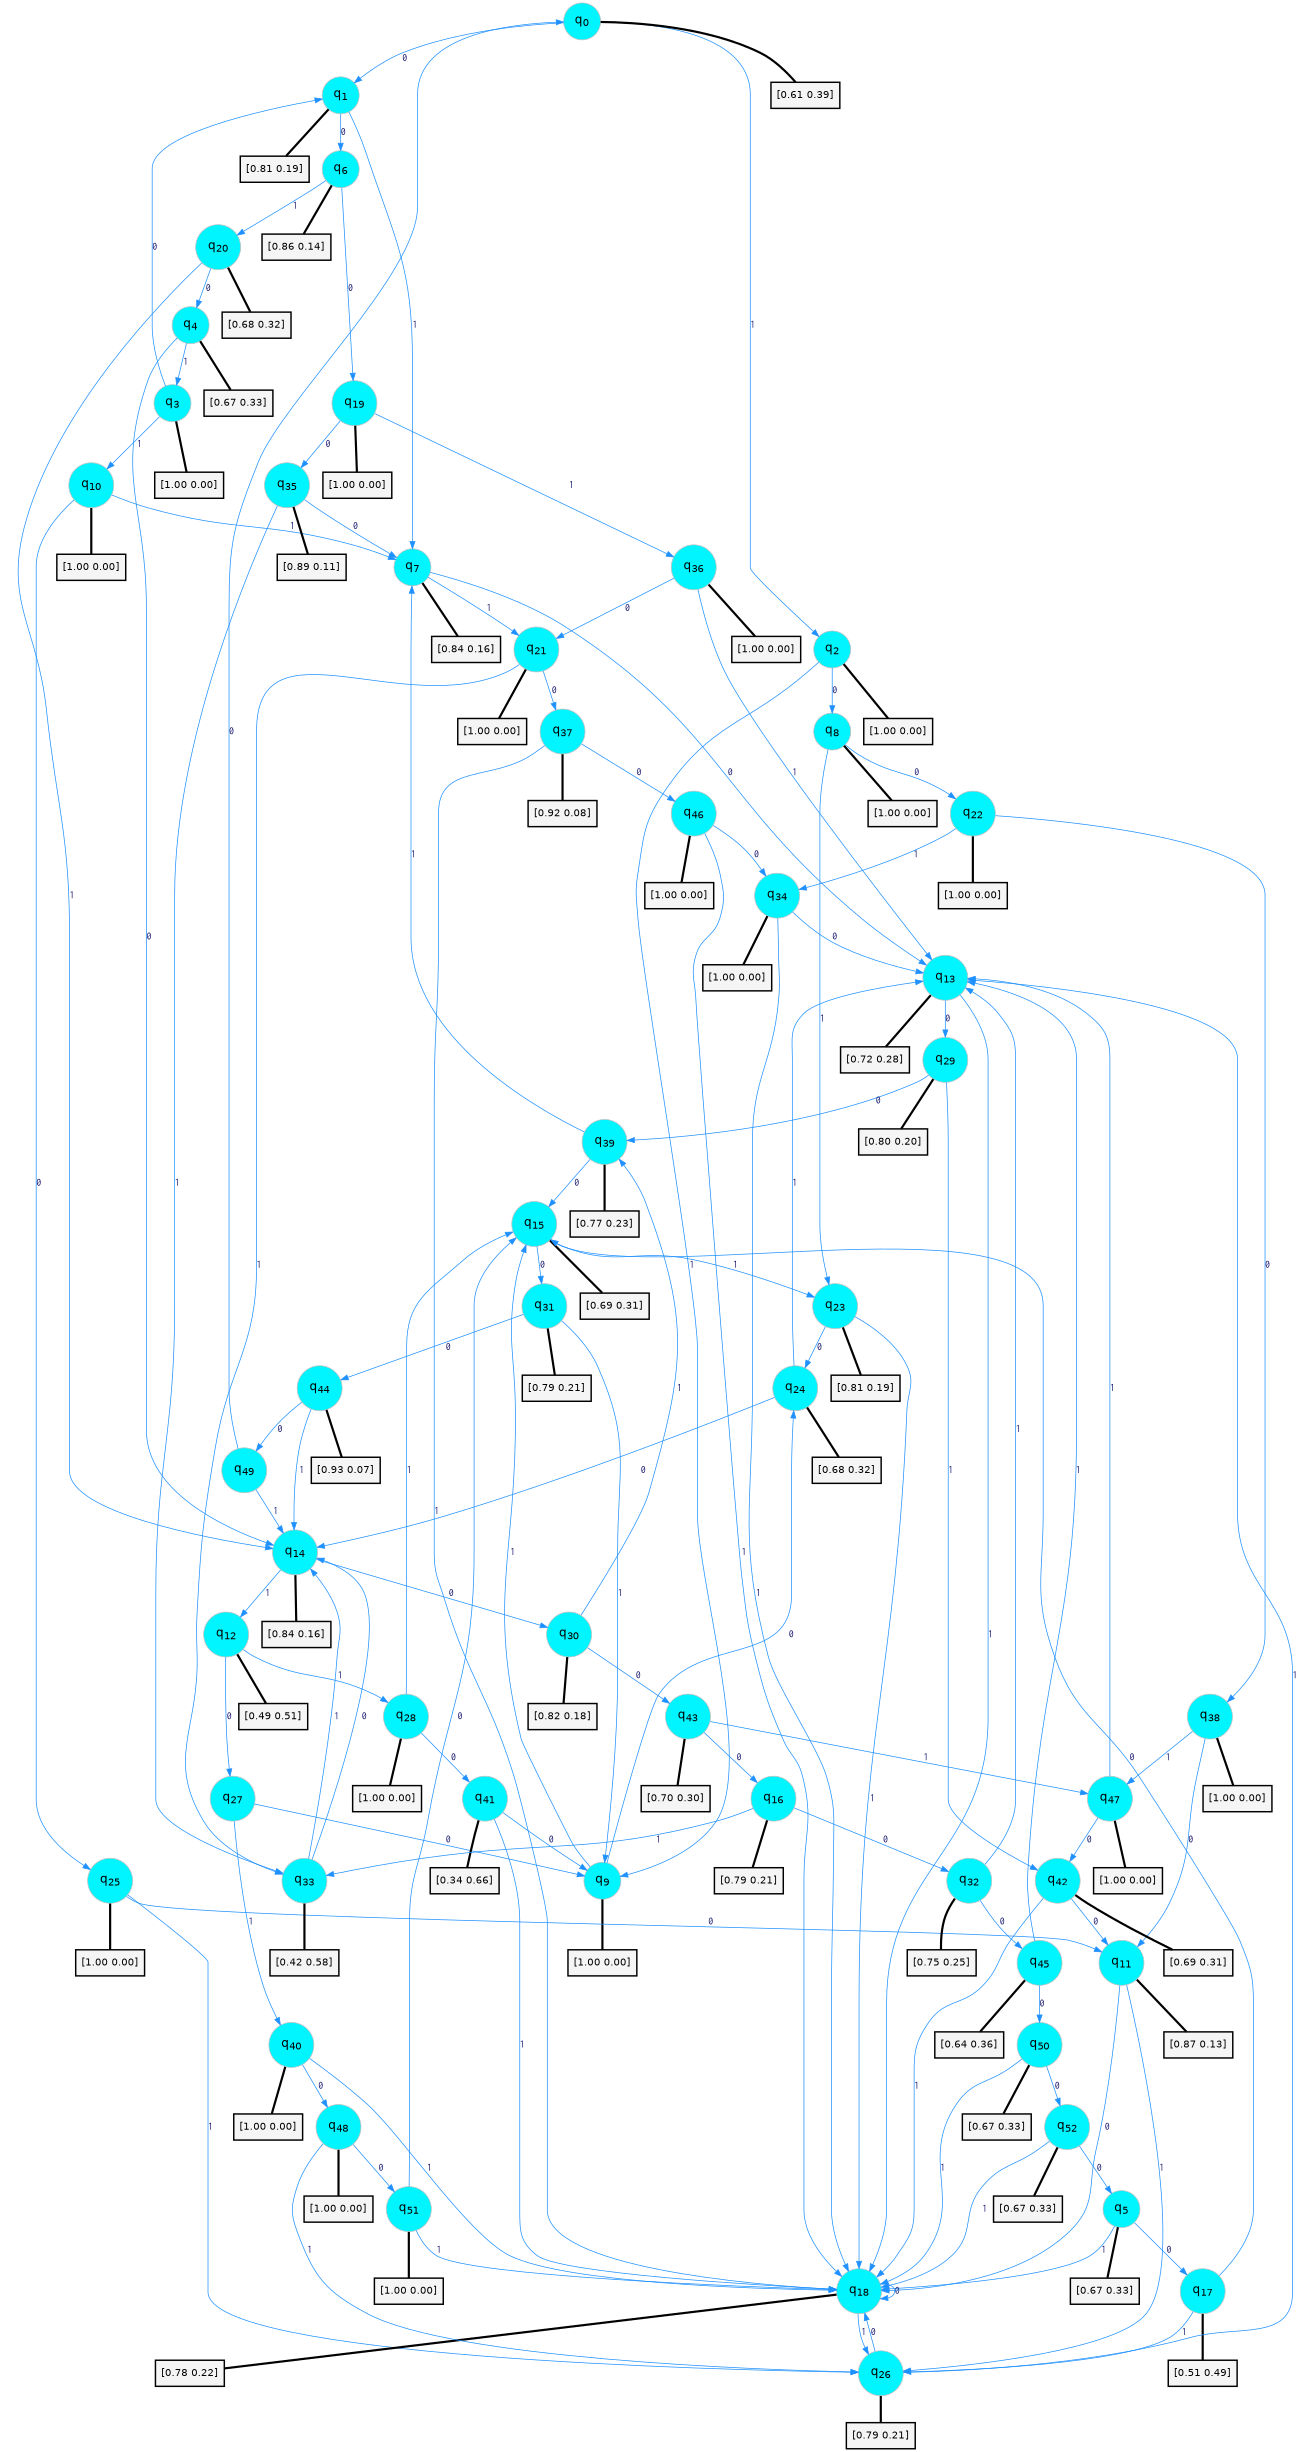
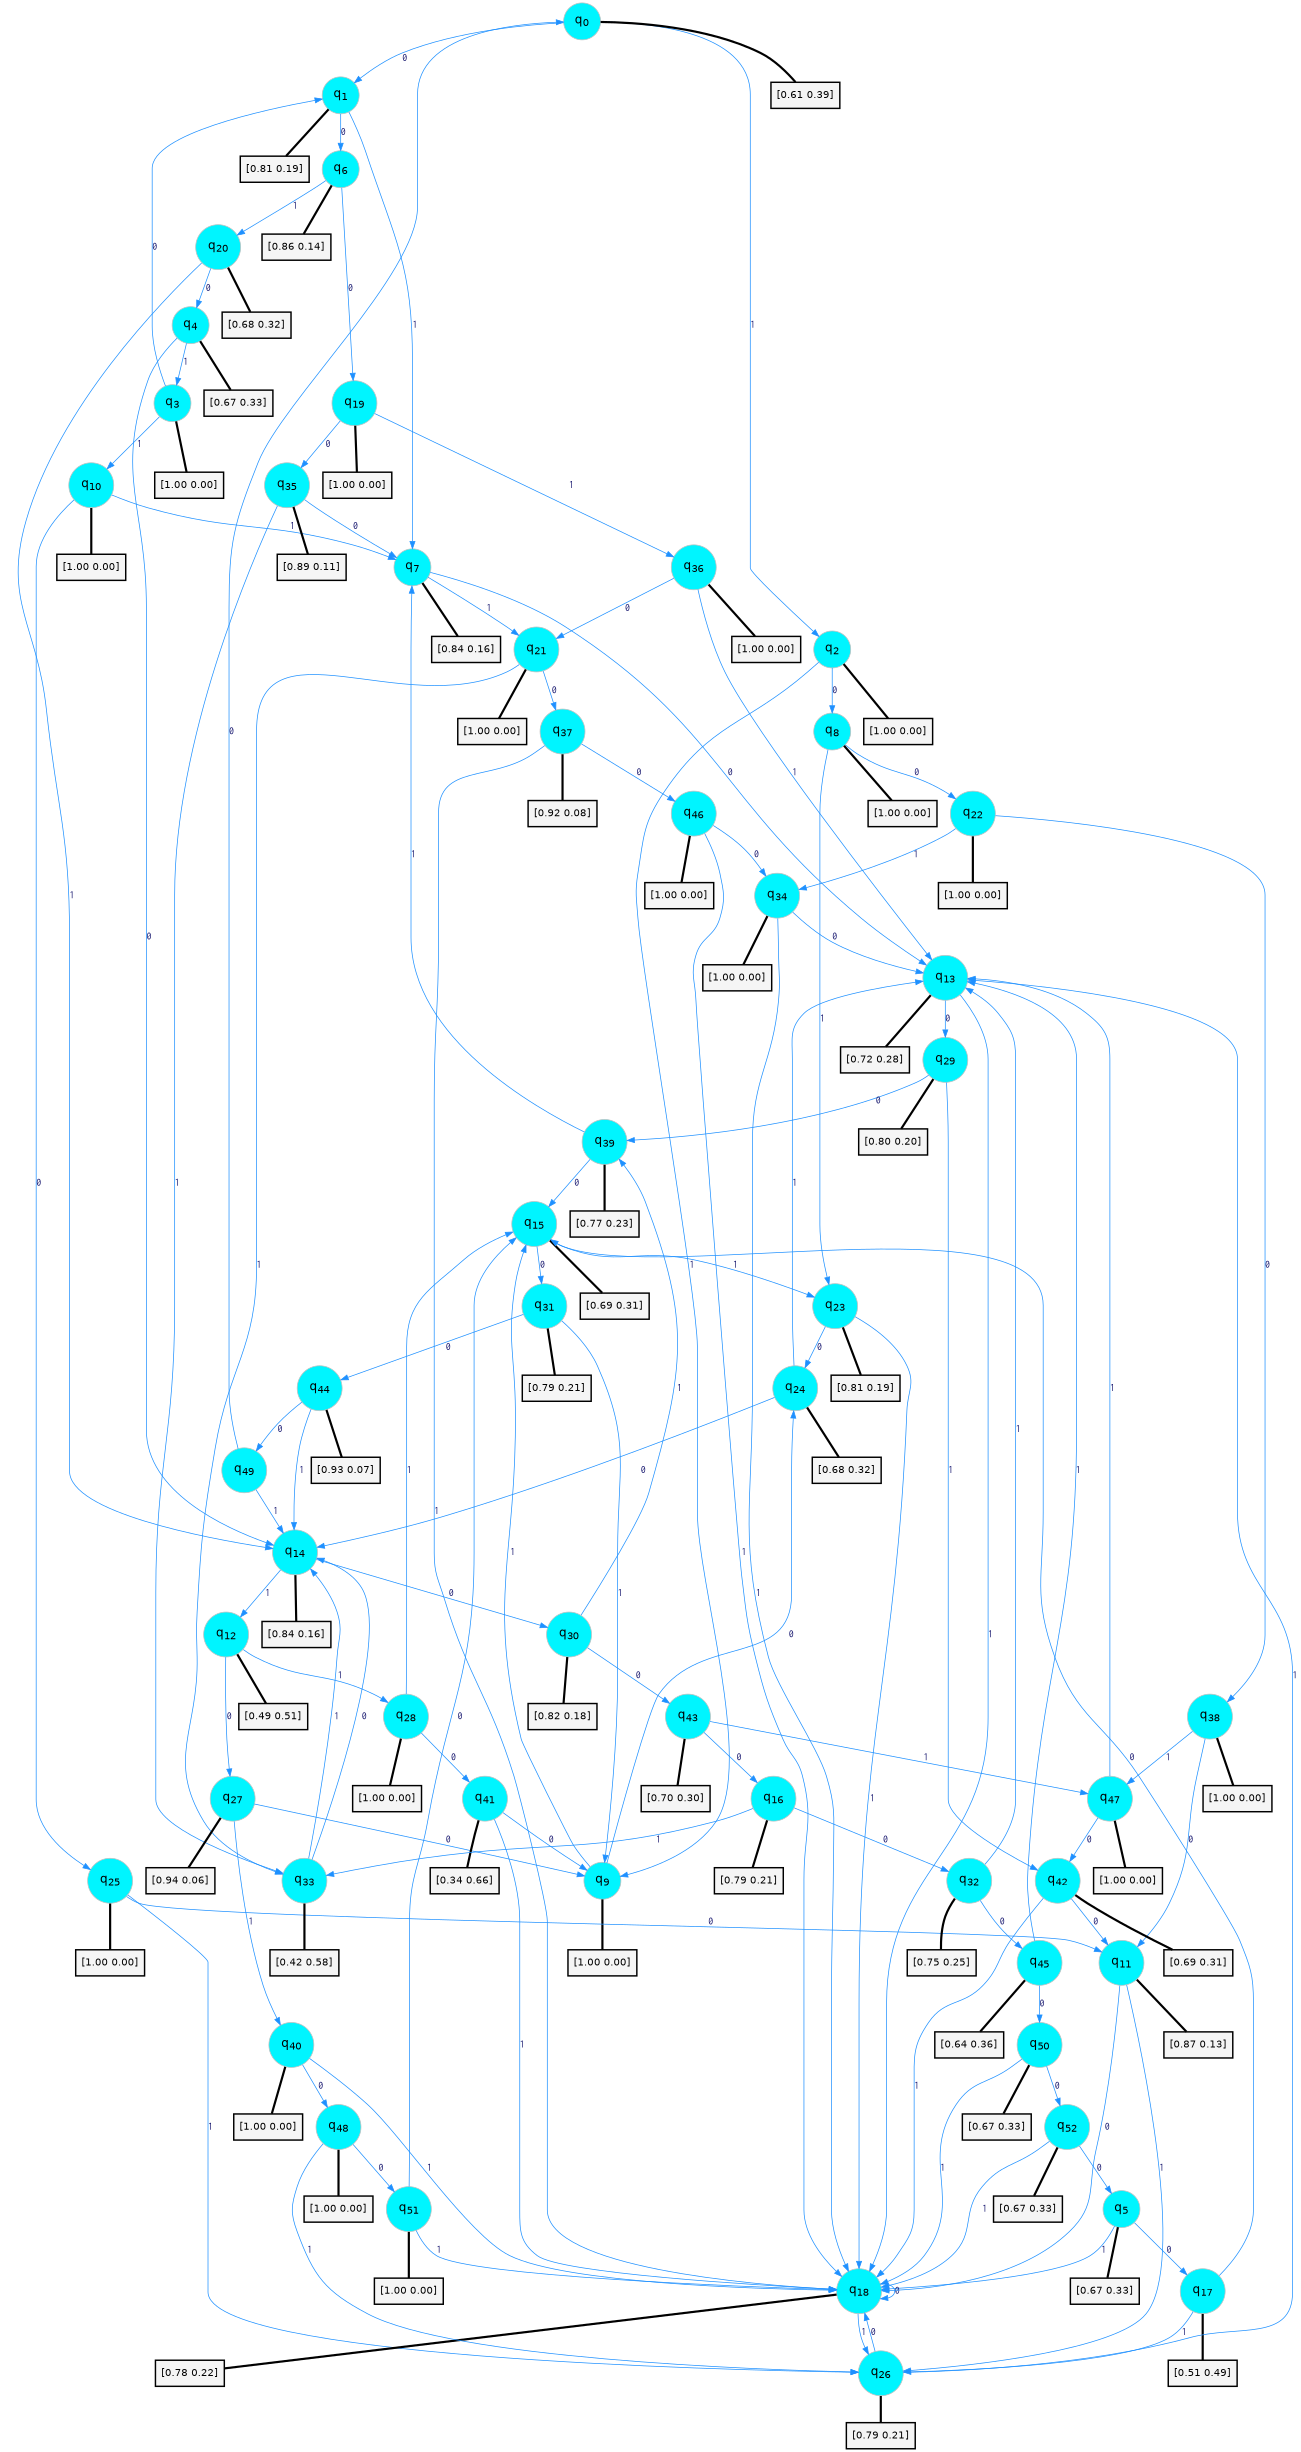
node "[0.94 0.06]": added
